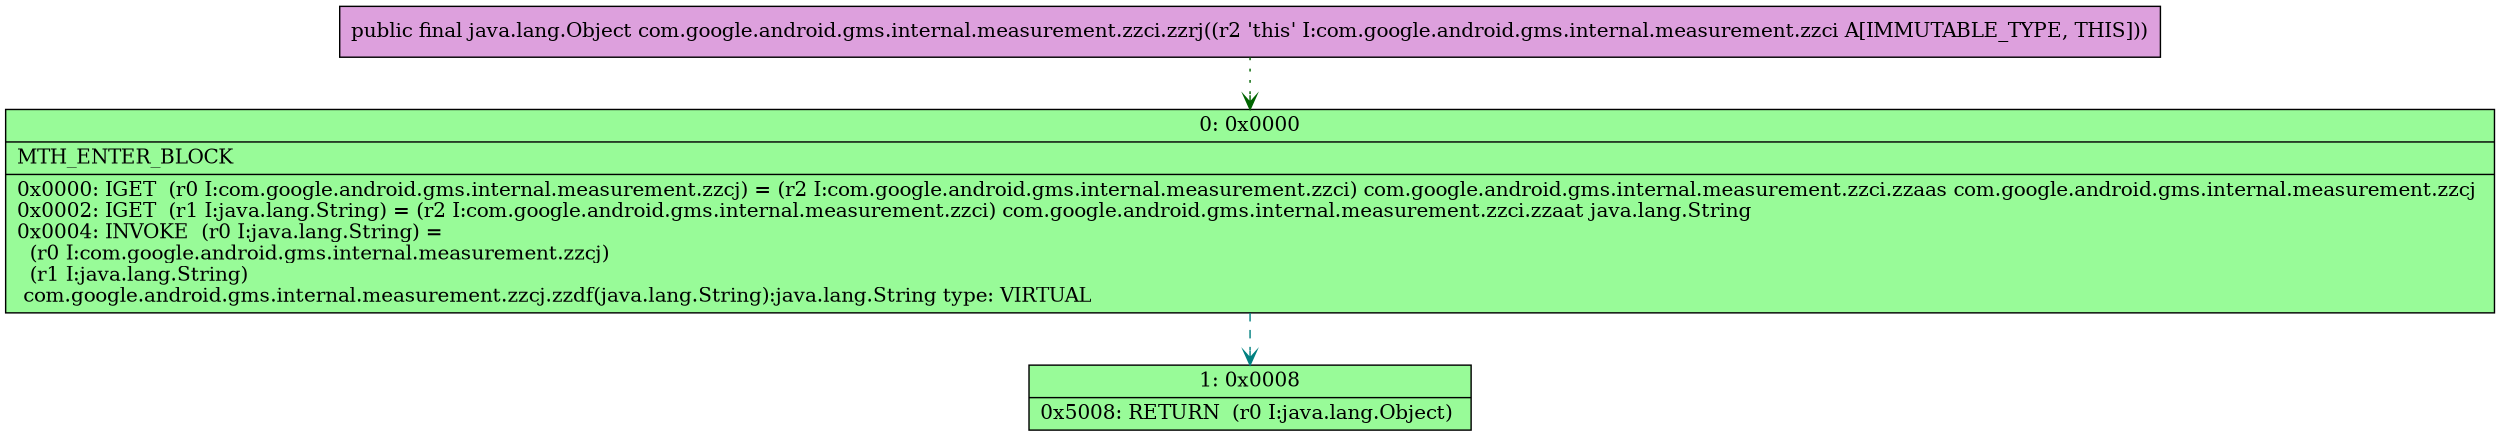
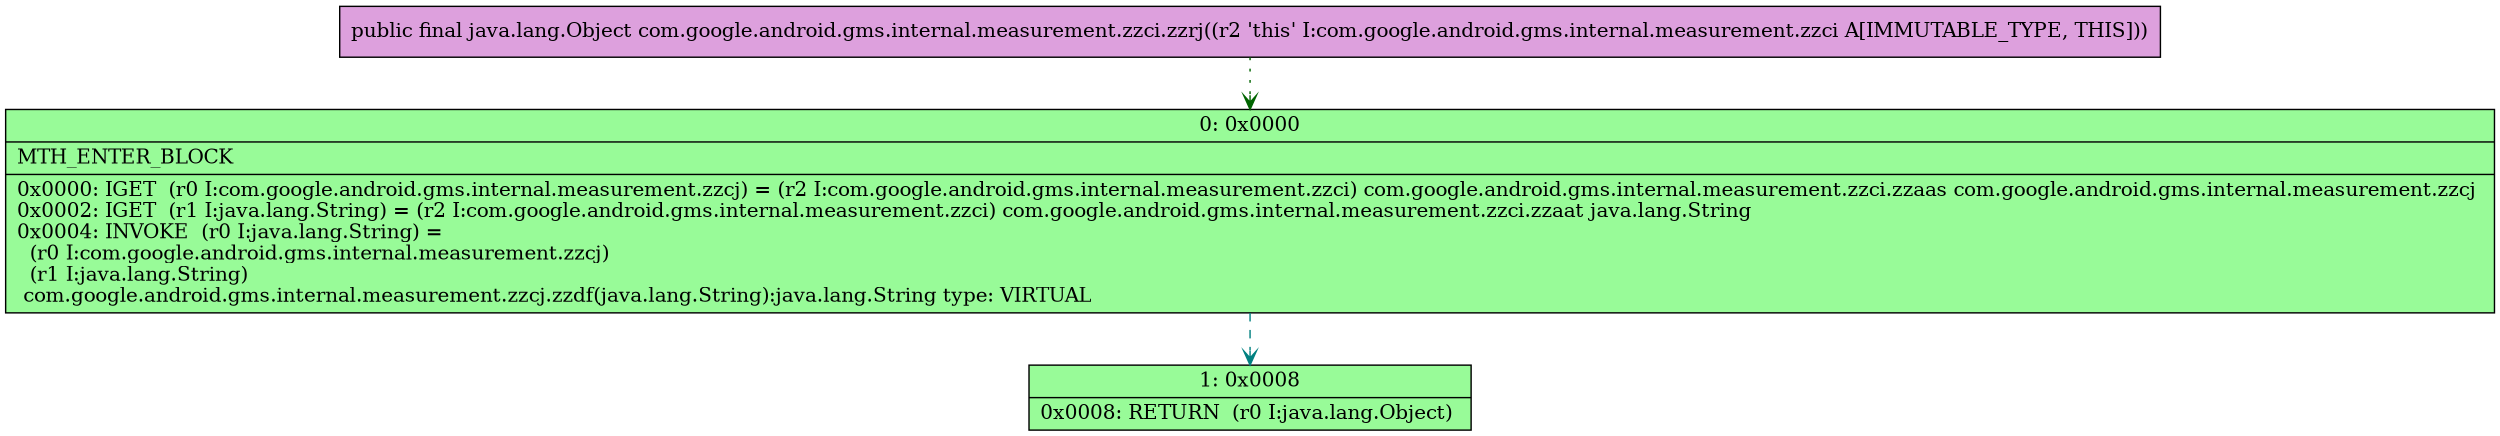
node "1: 0x0008": text "0x5008: RETURN  (r0 I:java.lang.Object)" -> "0x0008: RETURN  (r0 I:java.lang.Object)"
